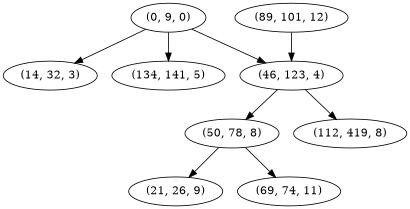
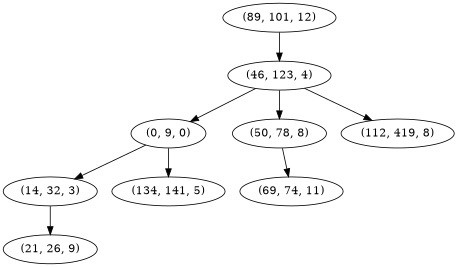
edge "(0, 9, 0)" -> "(46, 123, 4)": reversed
edge "(50, 78, 8)" -> "(21, 26, 9)": now "(14, 32, 3)" -> "(21, 26, 9)"
